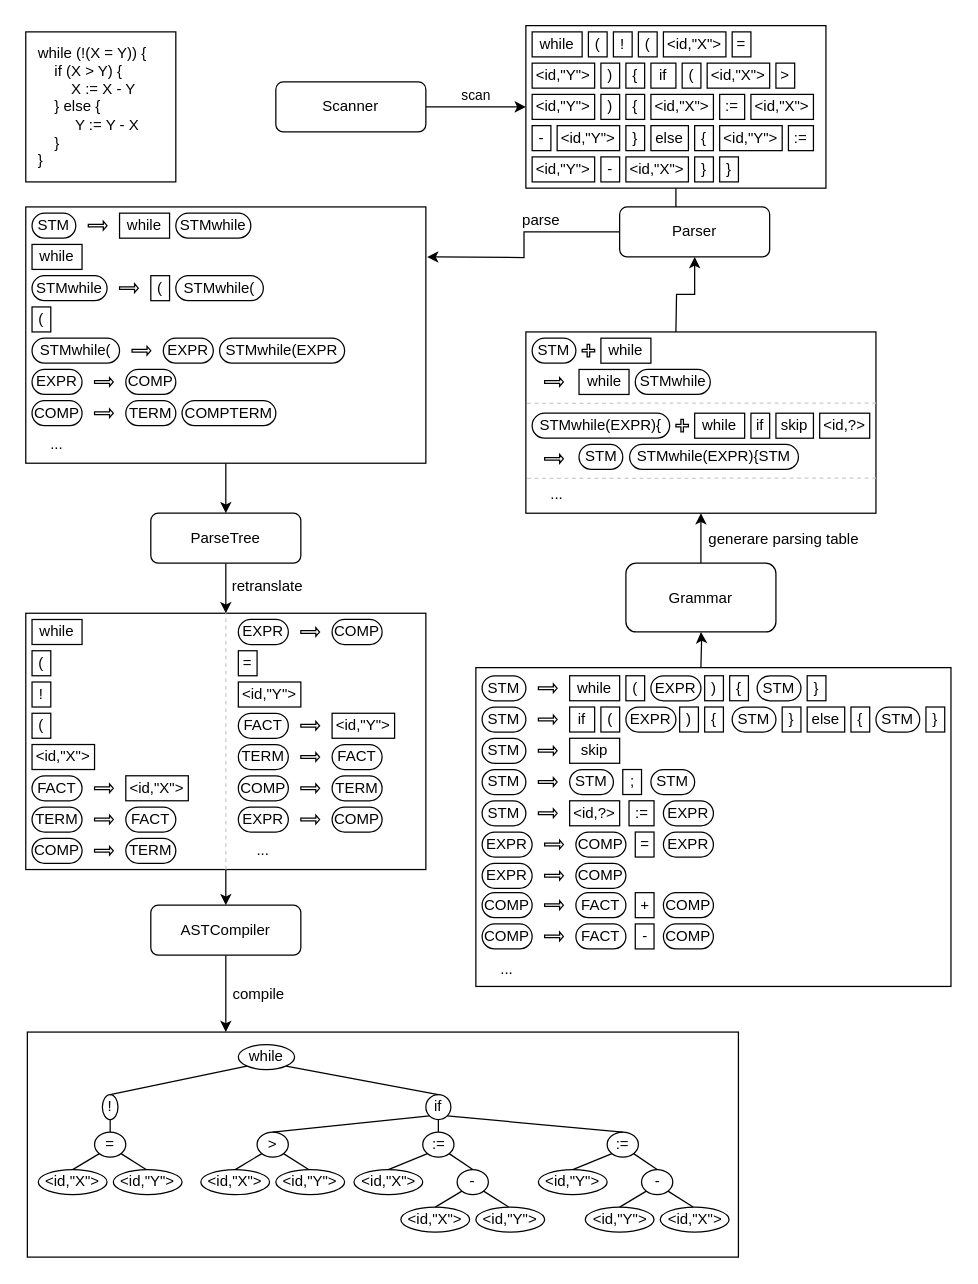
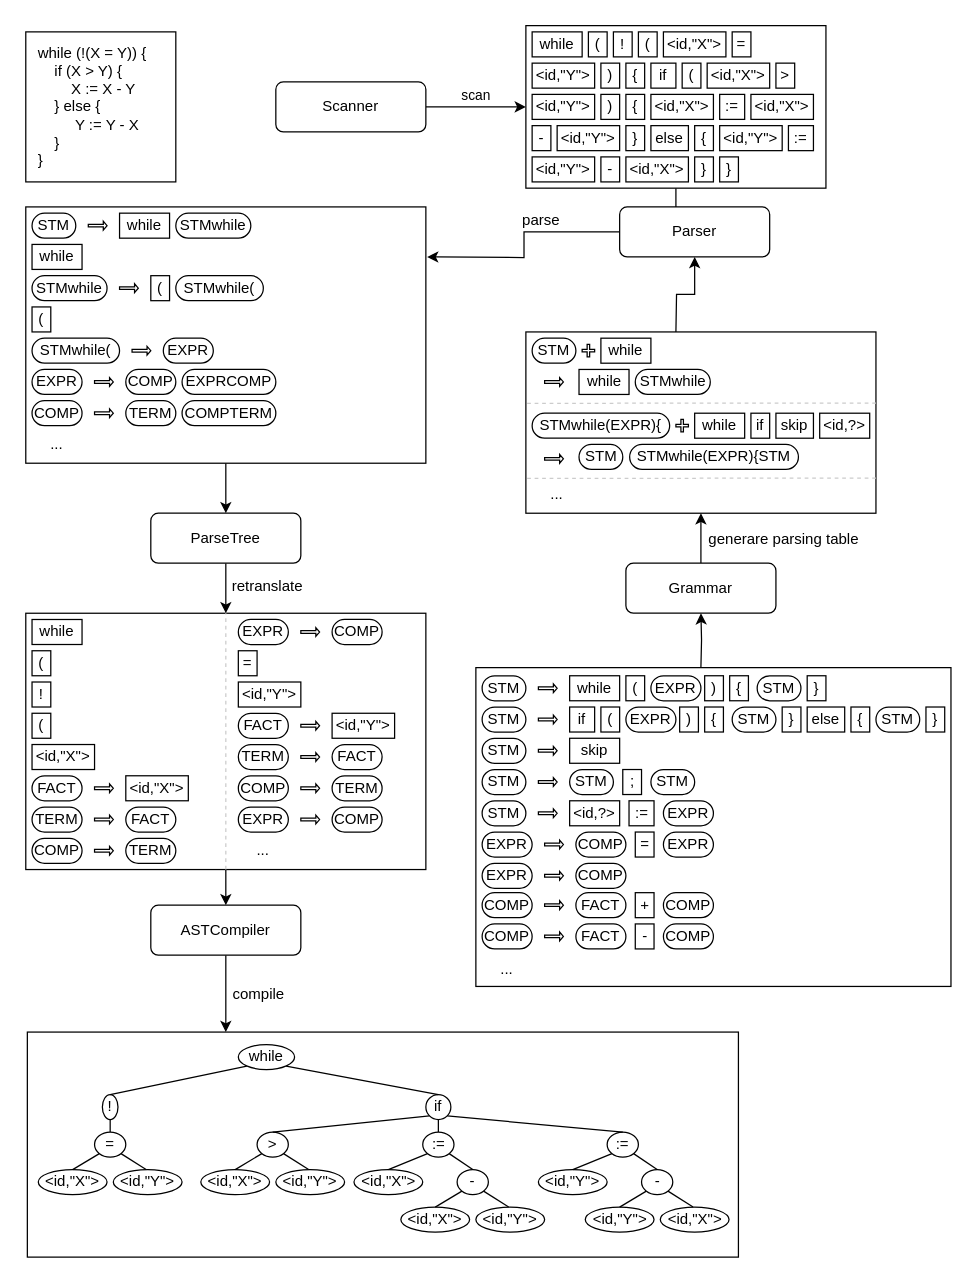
node "STMwhile(EXPR": removed
node "EXPRCOMP": added
node "Grammar": size 150x69 -> 150x50
